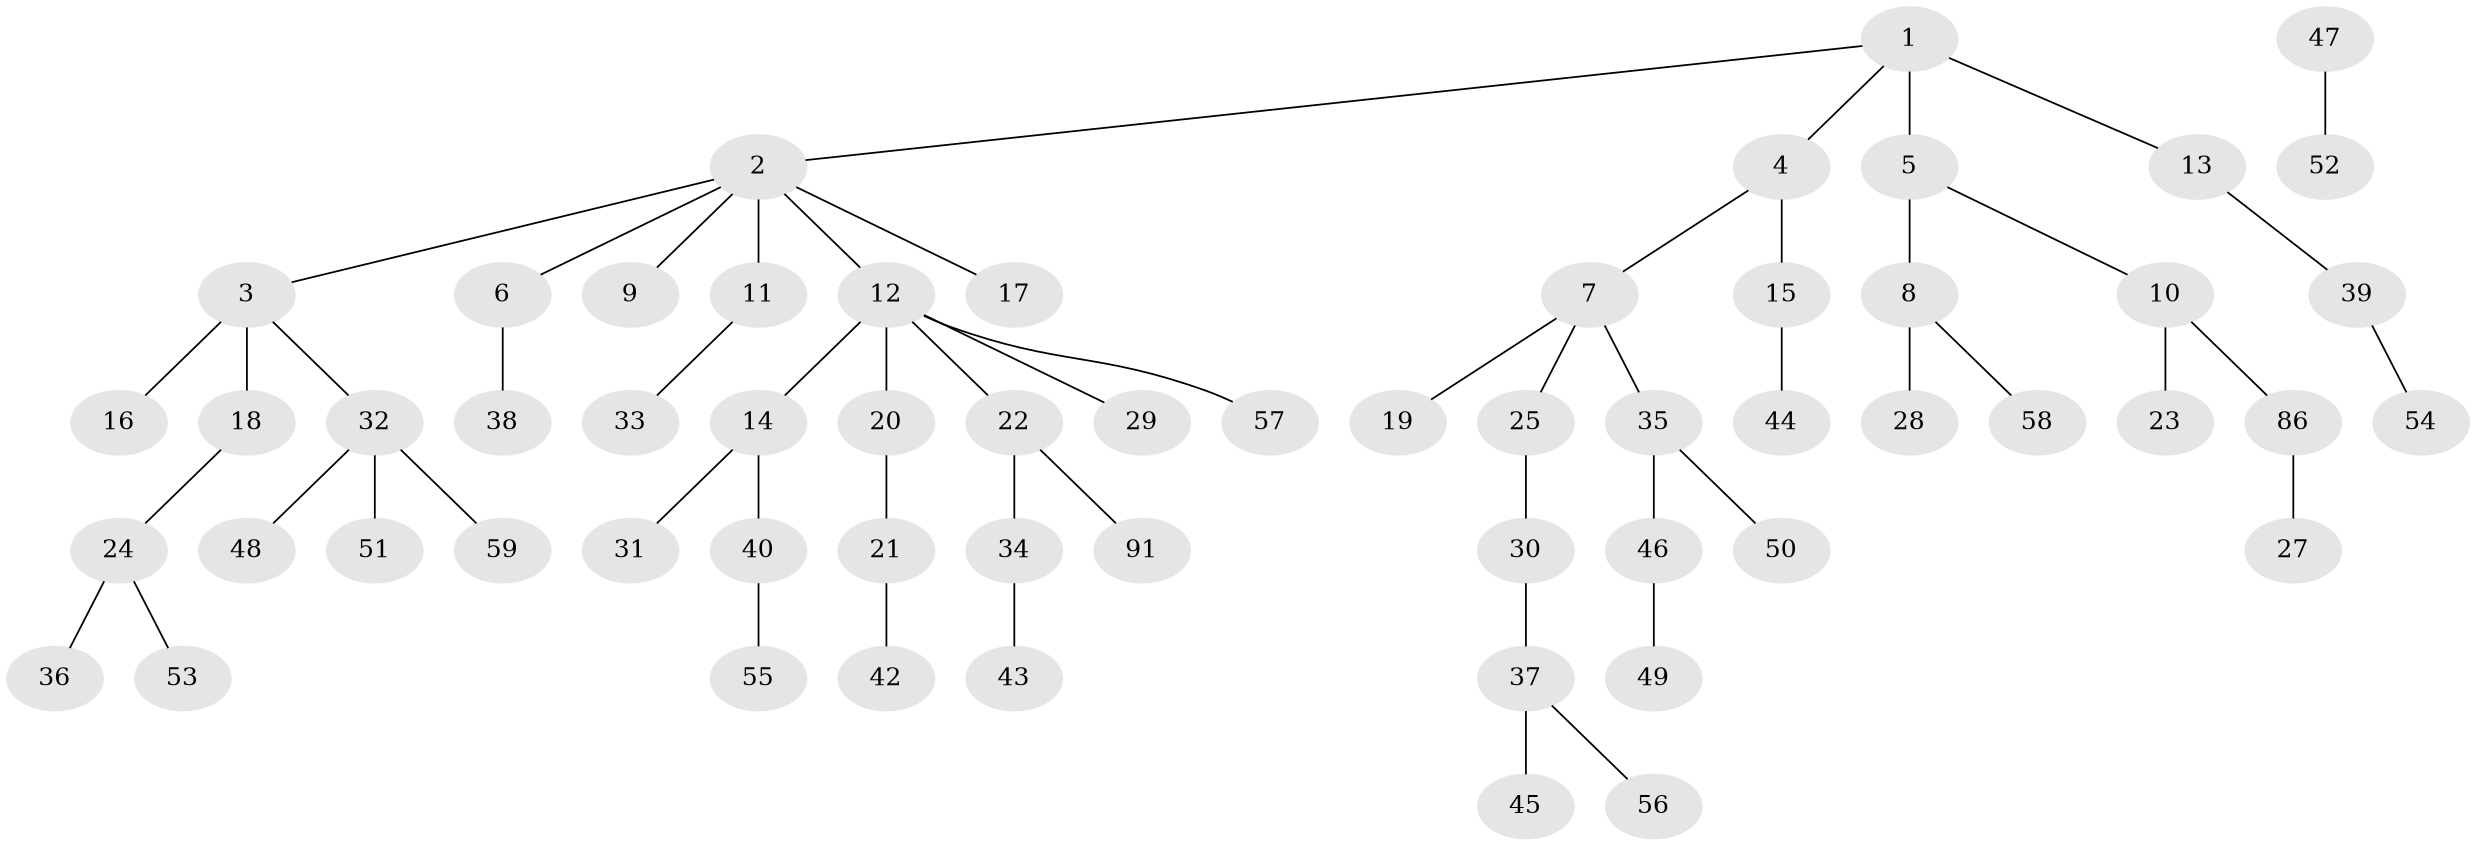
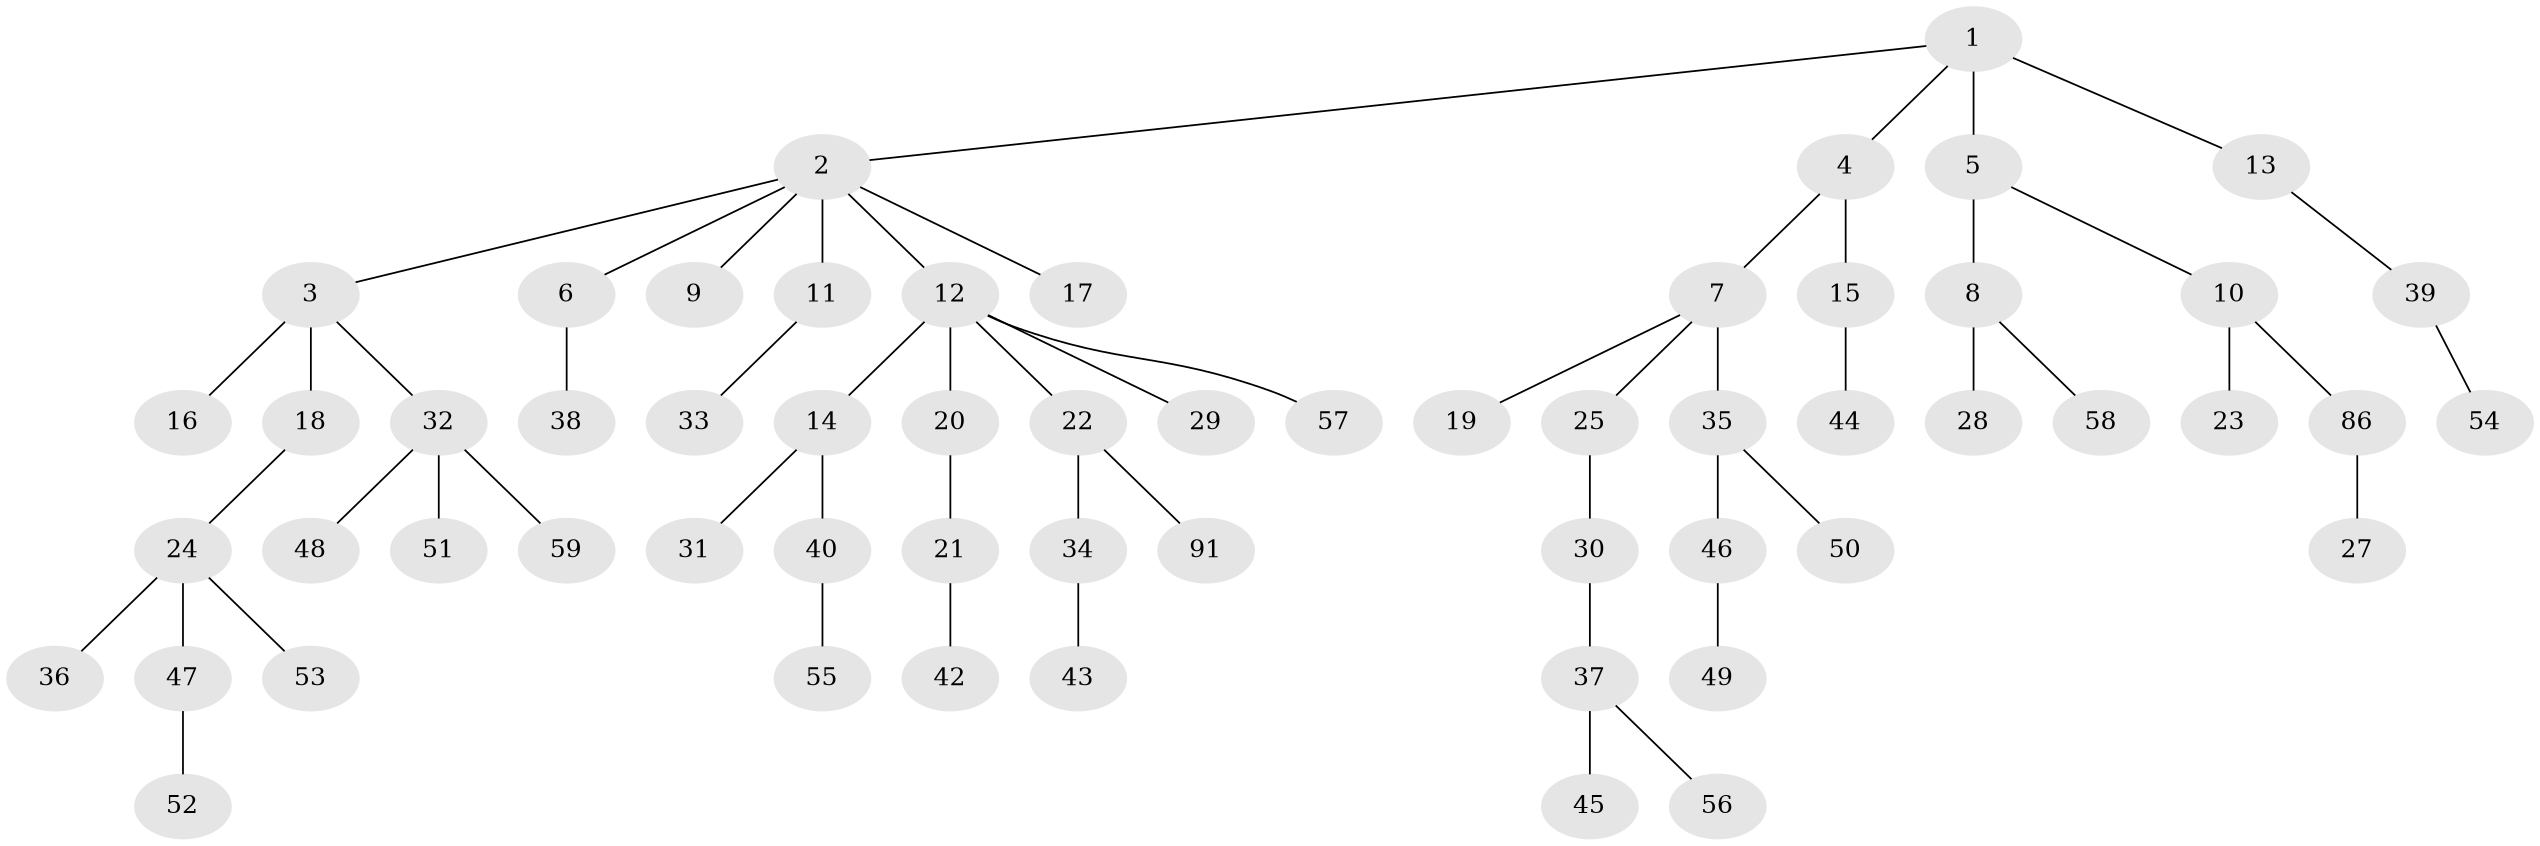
edge "24" -- "47": added
